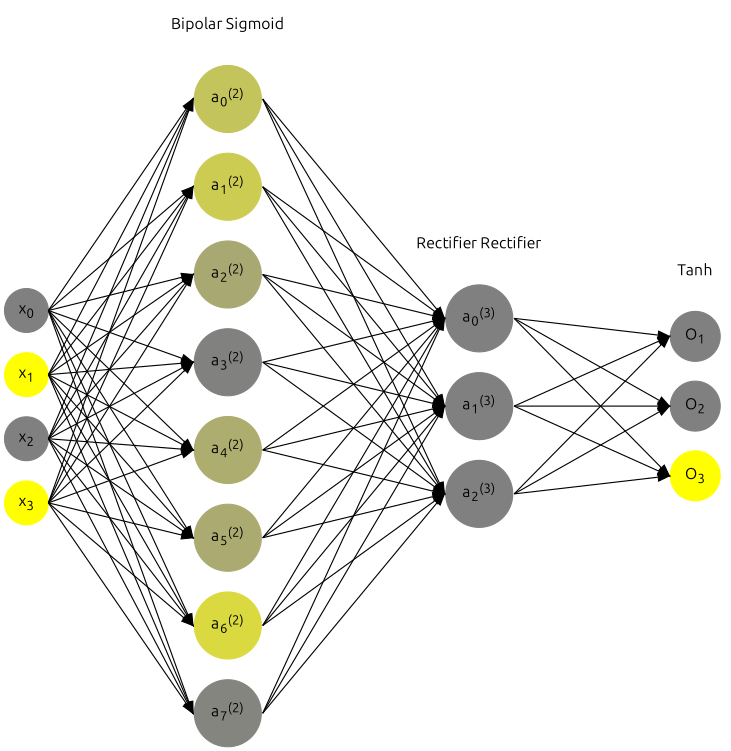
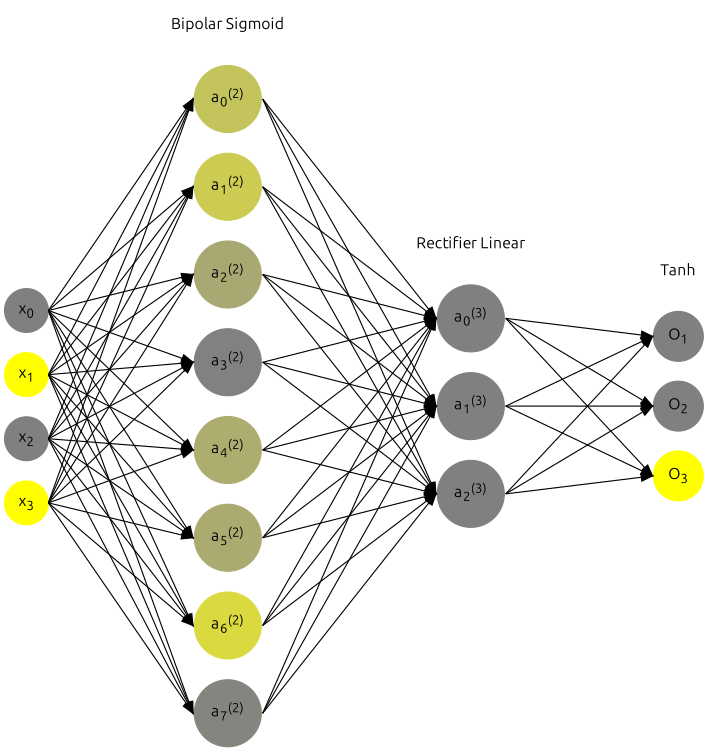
node "Rectifier Rectifier": label "Rectifier Rectifier" -> "Rectifier Linear"
